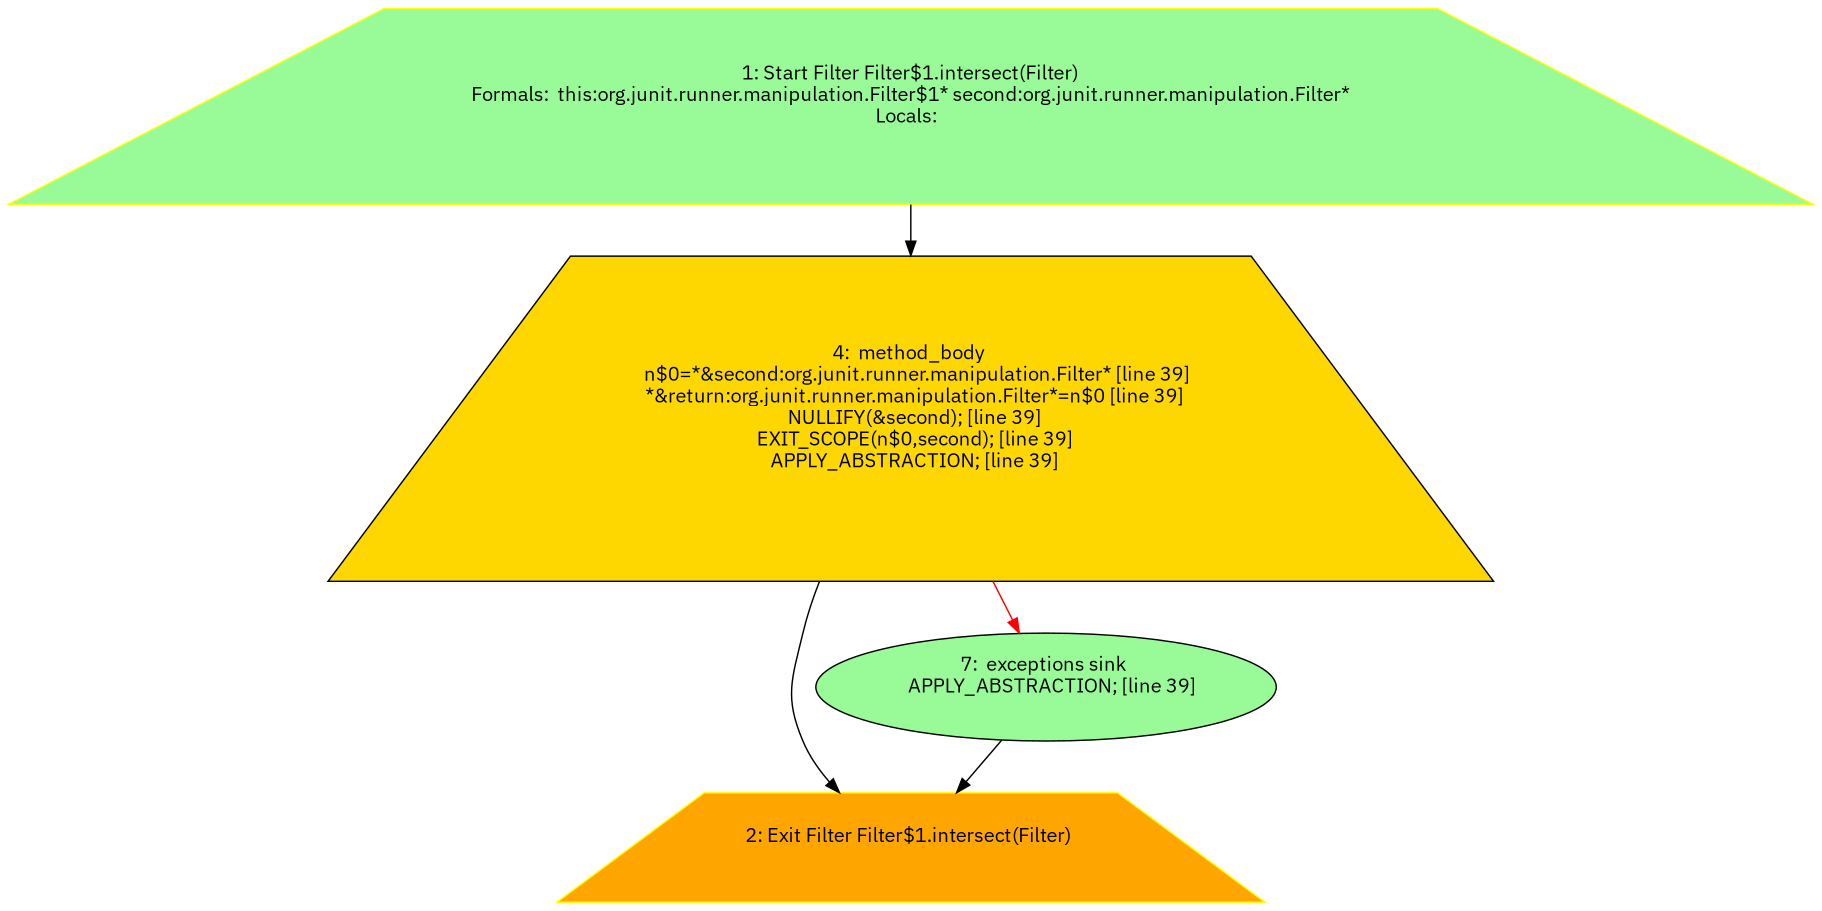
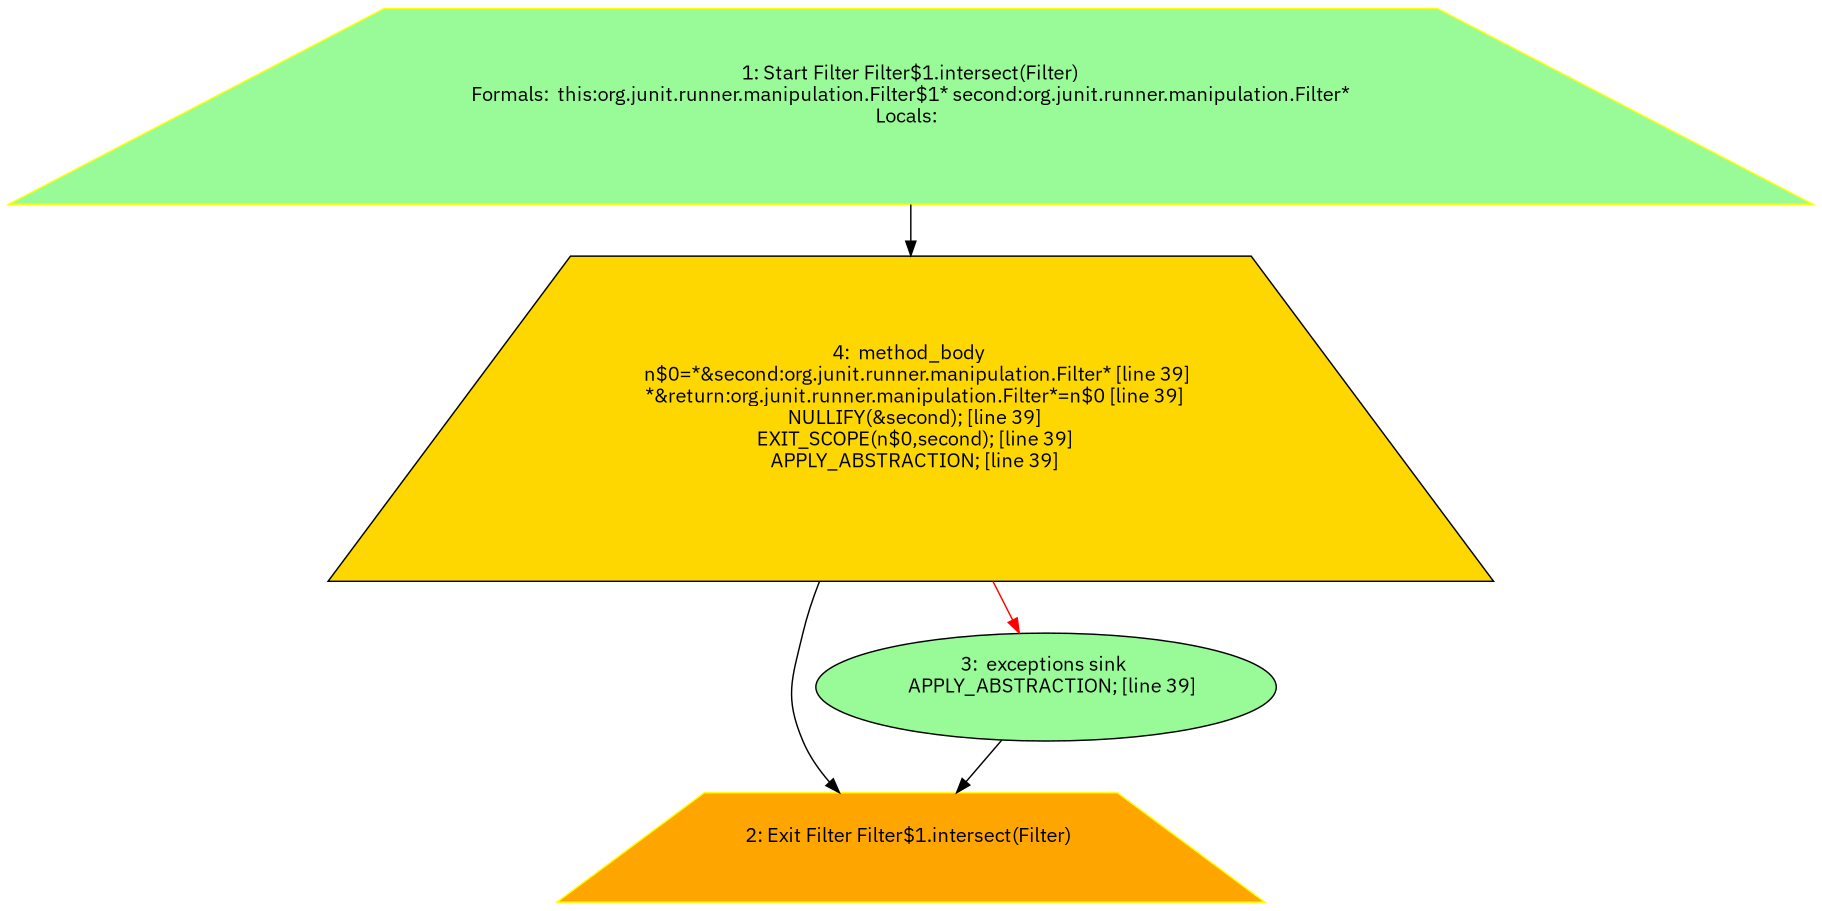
node "7:  exceptions sink APPLY_ABSTRACTION; [line 39]": label "7:  exceptions sink APPLY_ABSTRACTION; [line 39]" -> "3:  exceptions sink APPLY_ABSTRACTION; [line 39]"
